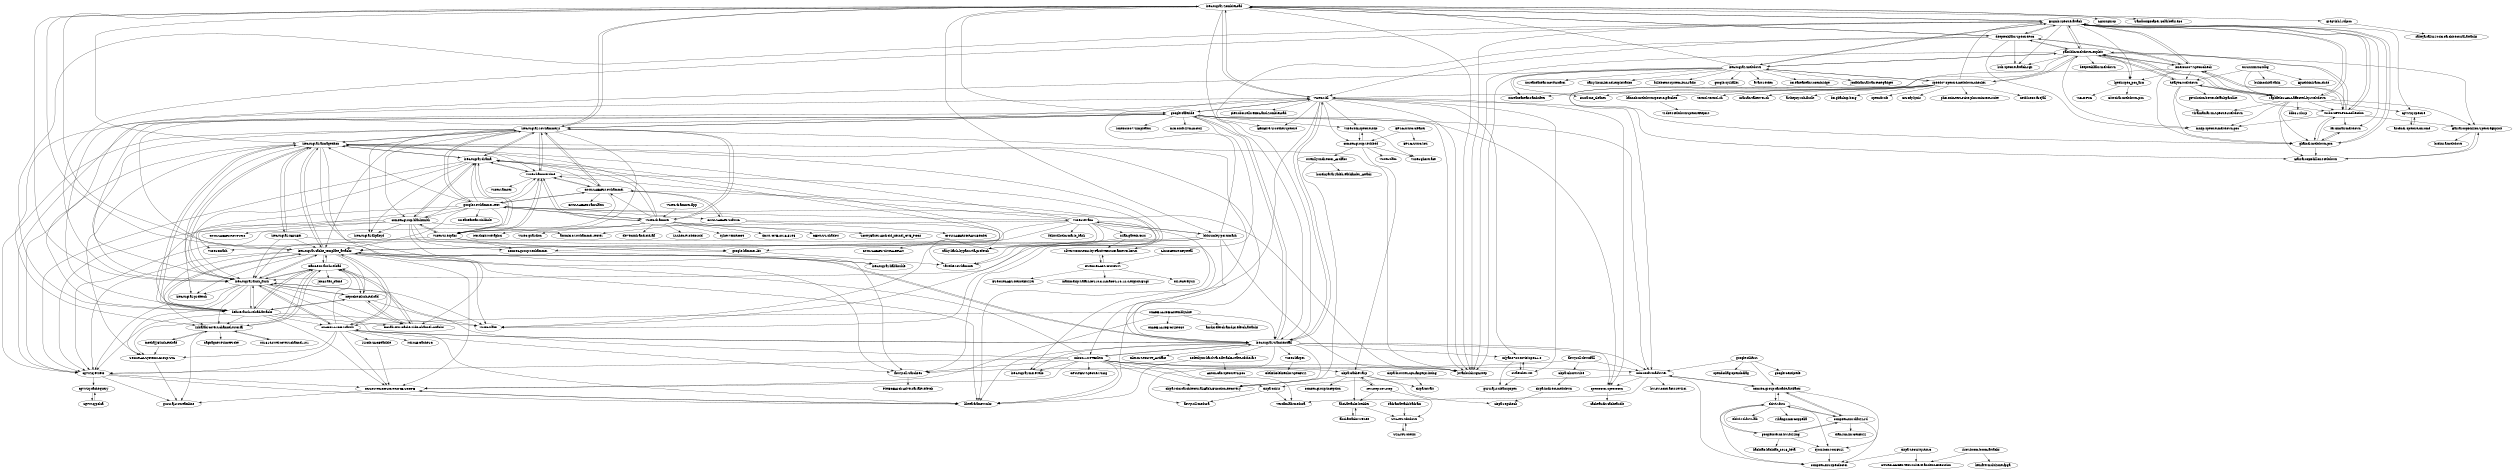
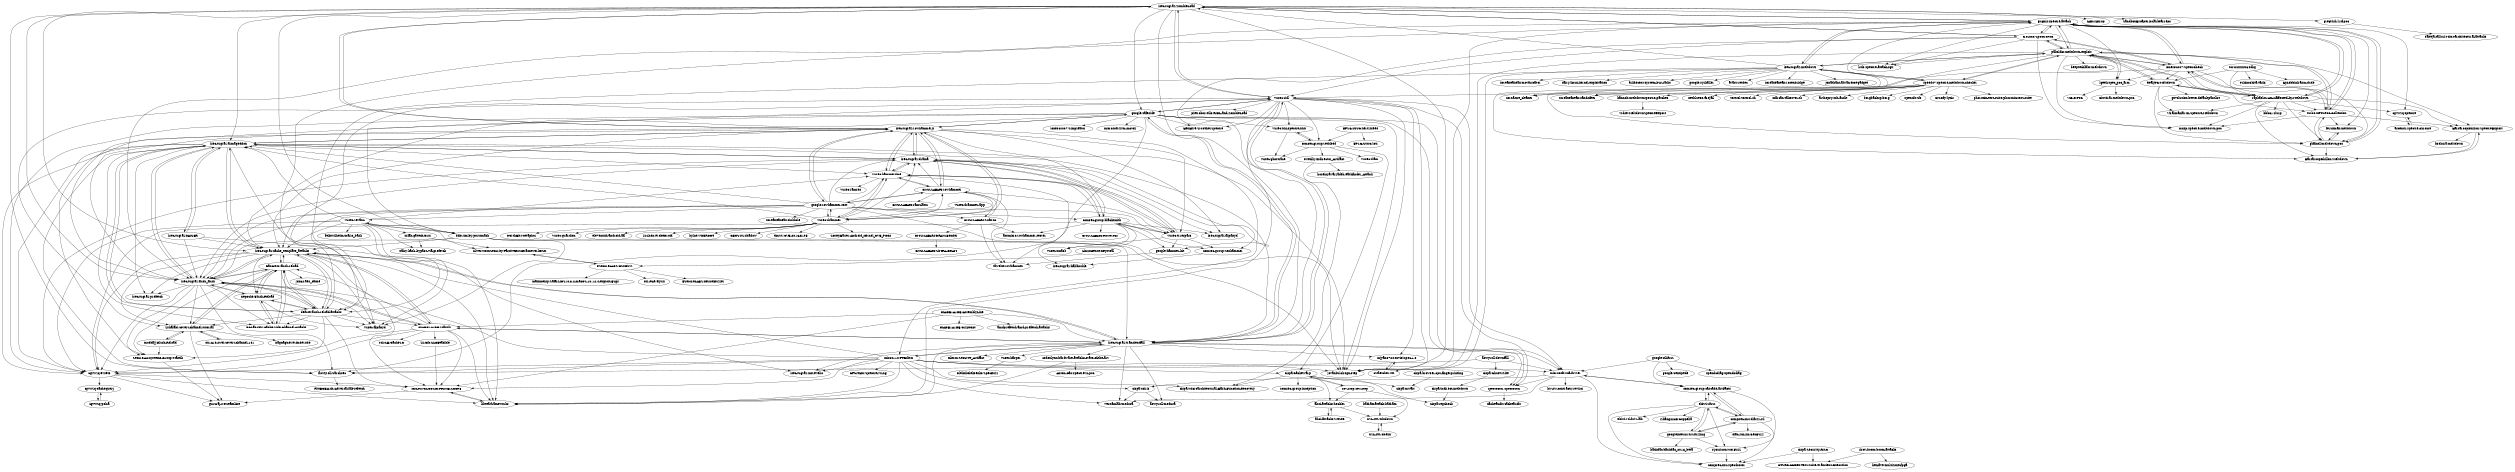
node "deeptechlabs/SpectrePoC": label "deeptechlabs/SpectrePoC" -> "crozone/SpectrePoC"
node "FPSG-UIUC/cleaner": label "FPSG-UIUC/cleaner" -> "FPSG-UIUC/hertzbleed"
node "vusec/xlate": label "vusec/xlate" -> "vusec/flipfloyd"
node "Secure-AI-Systems-Group/UzL": label "Secure-AI-Systems-Group/UzL" -> "Secure-AI-Systems-Group/Mastik"
edge "isec-tugraz/transientfail" -> "cispa/Microarchitectural-Hash-Function-Recovery": now "isec-tugraz/transientfail" -> "vernamlab/medusa"
node "gururaj-s/cleanupspec": removed
